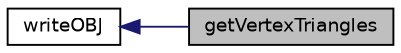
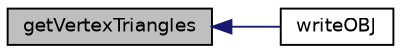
edge "getVertexTriangles" -> "writeOBJ": reversed
